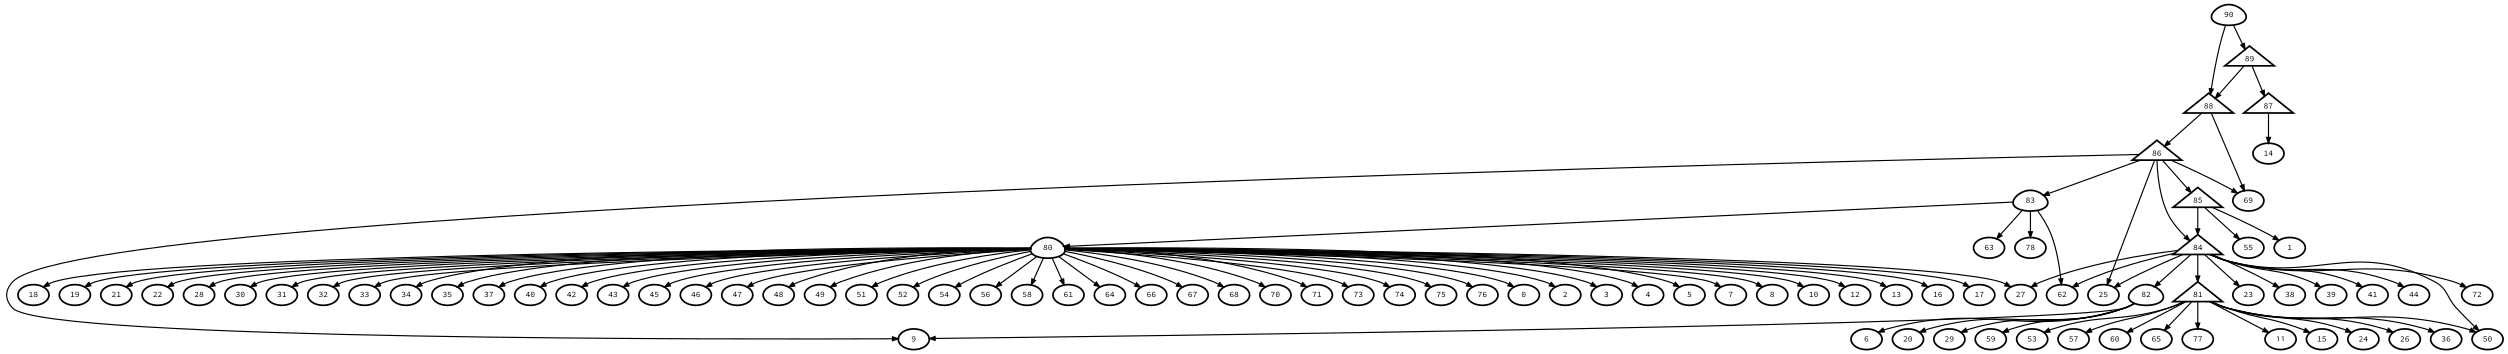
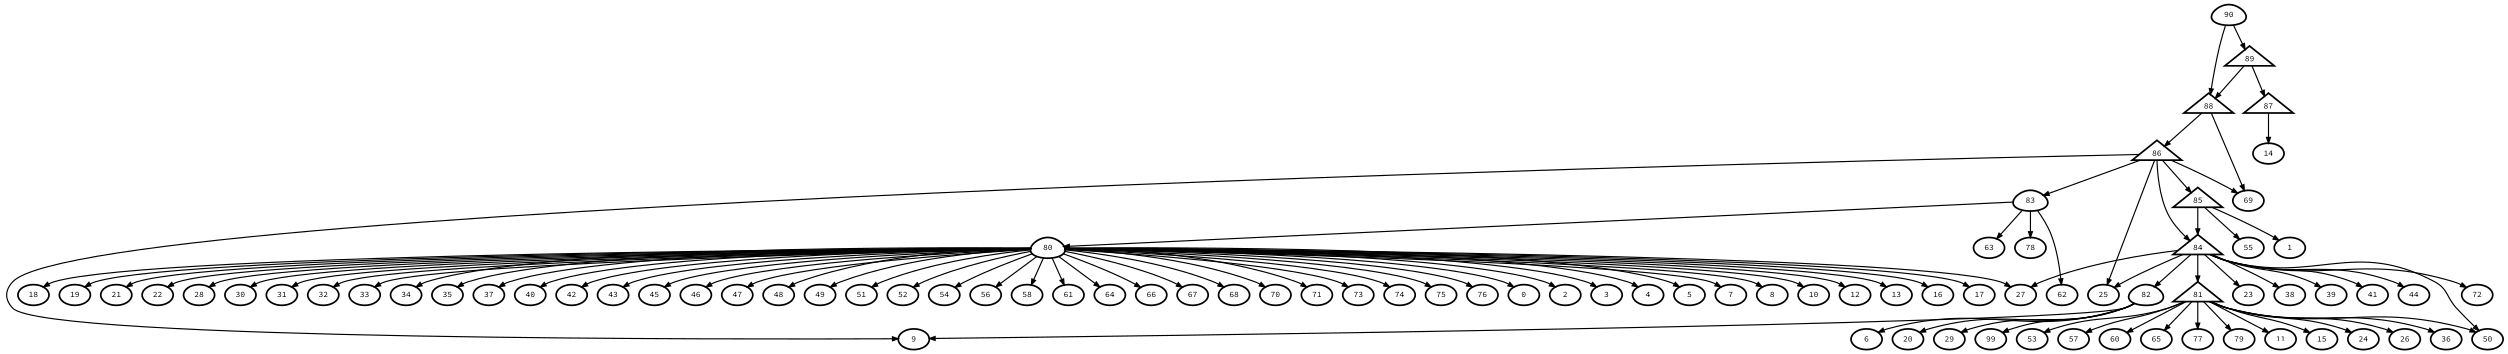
edge "84" -> "62": removed
node "59": label "59" -> "99"
node "79": added
